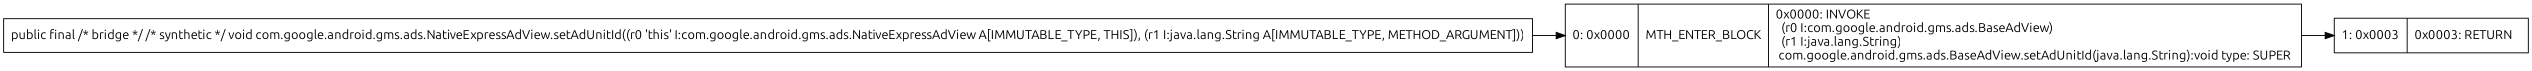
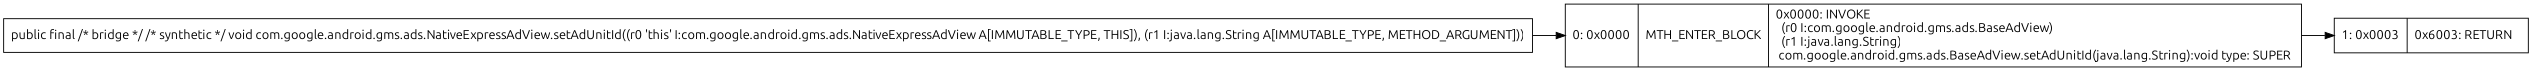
node "1: 0x0003": text "0x0003: RETURN" -> "0x6003: RETURN"
